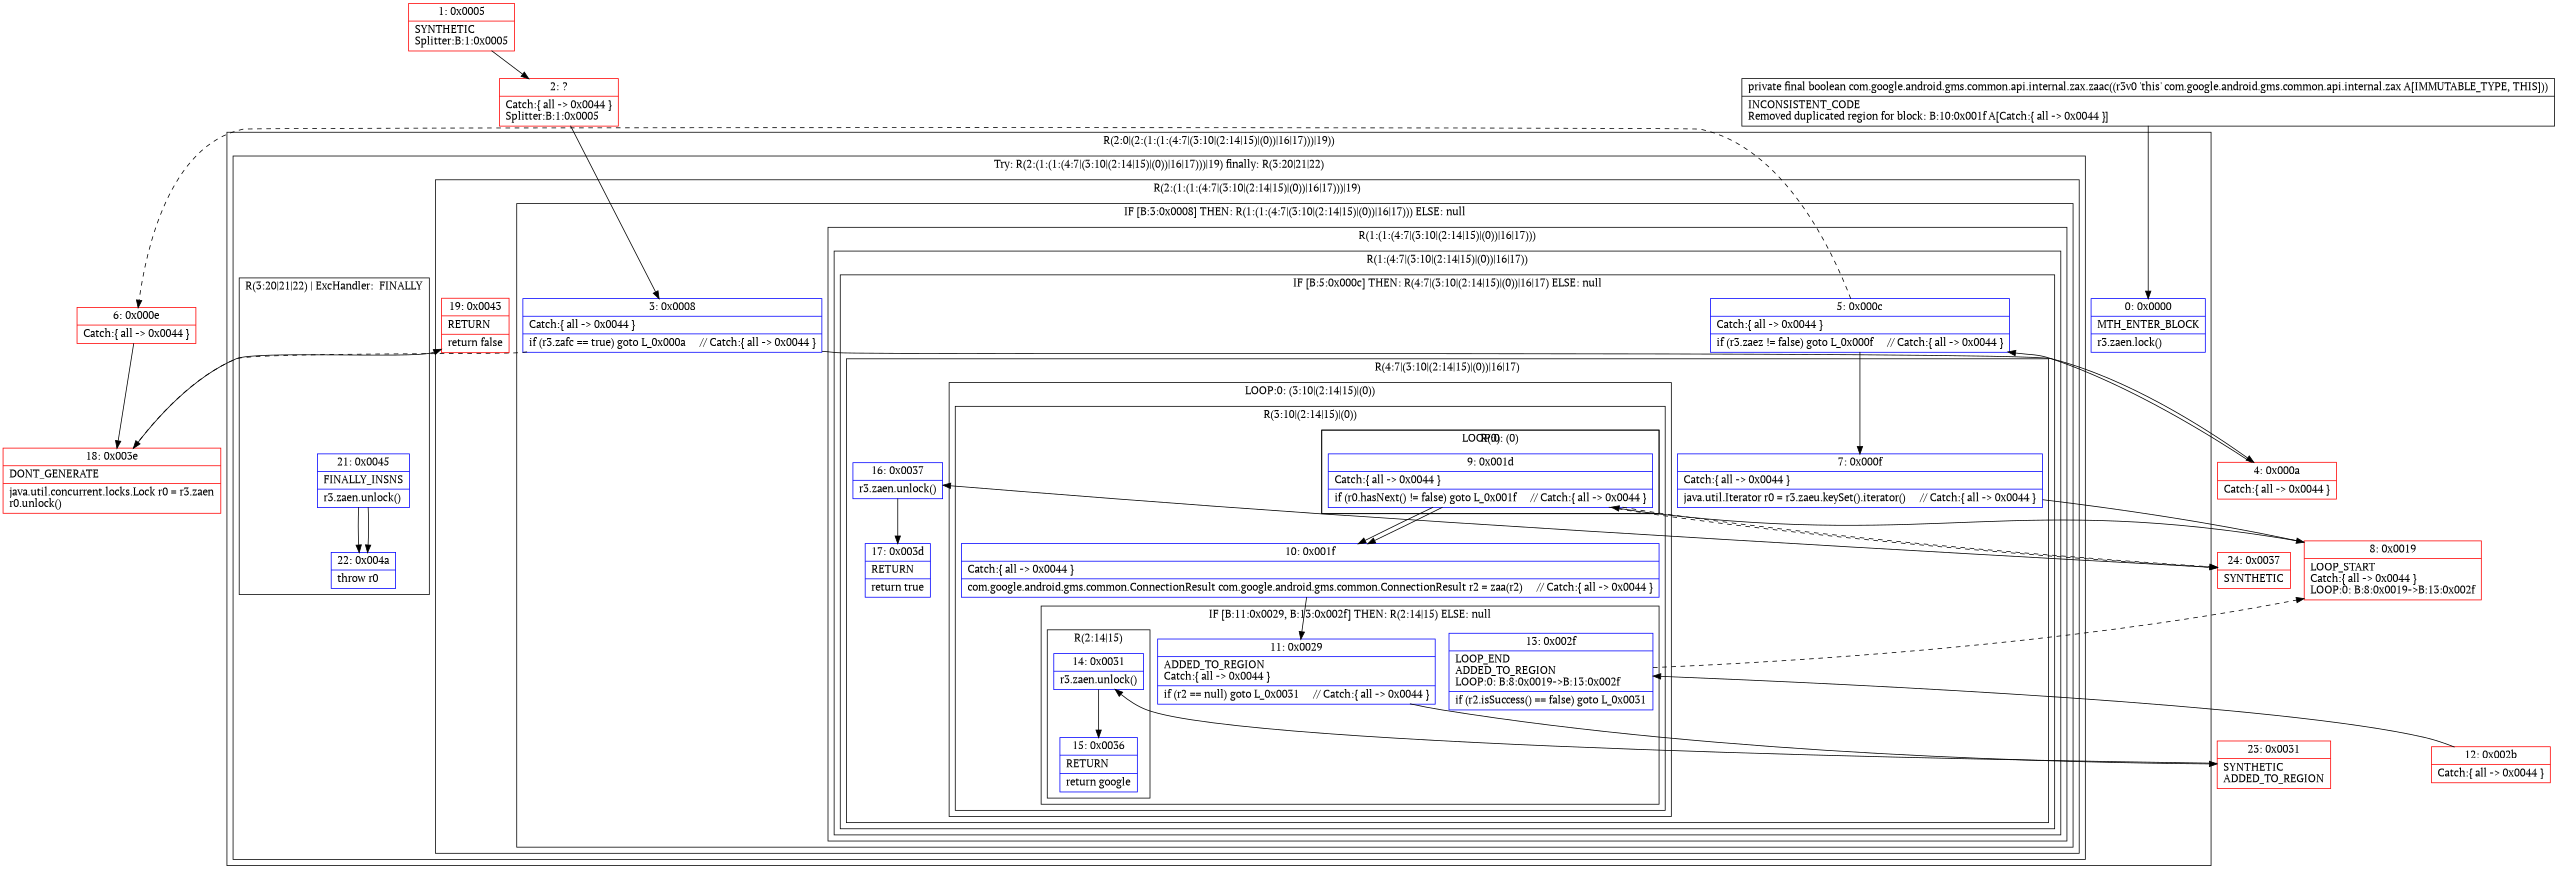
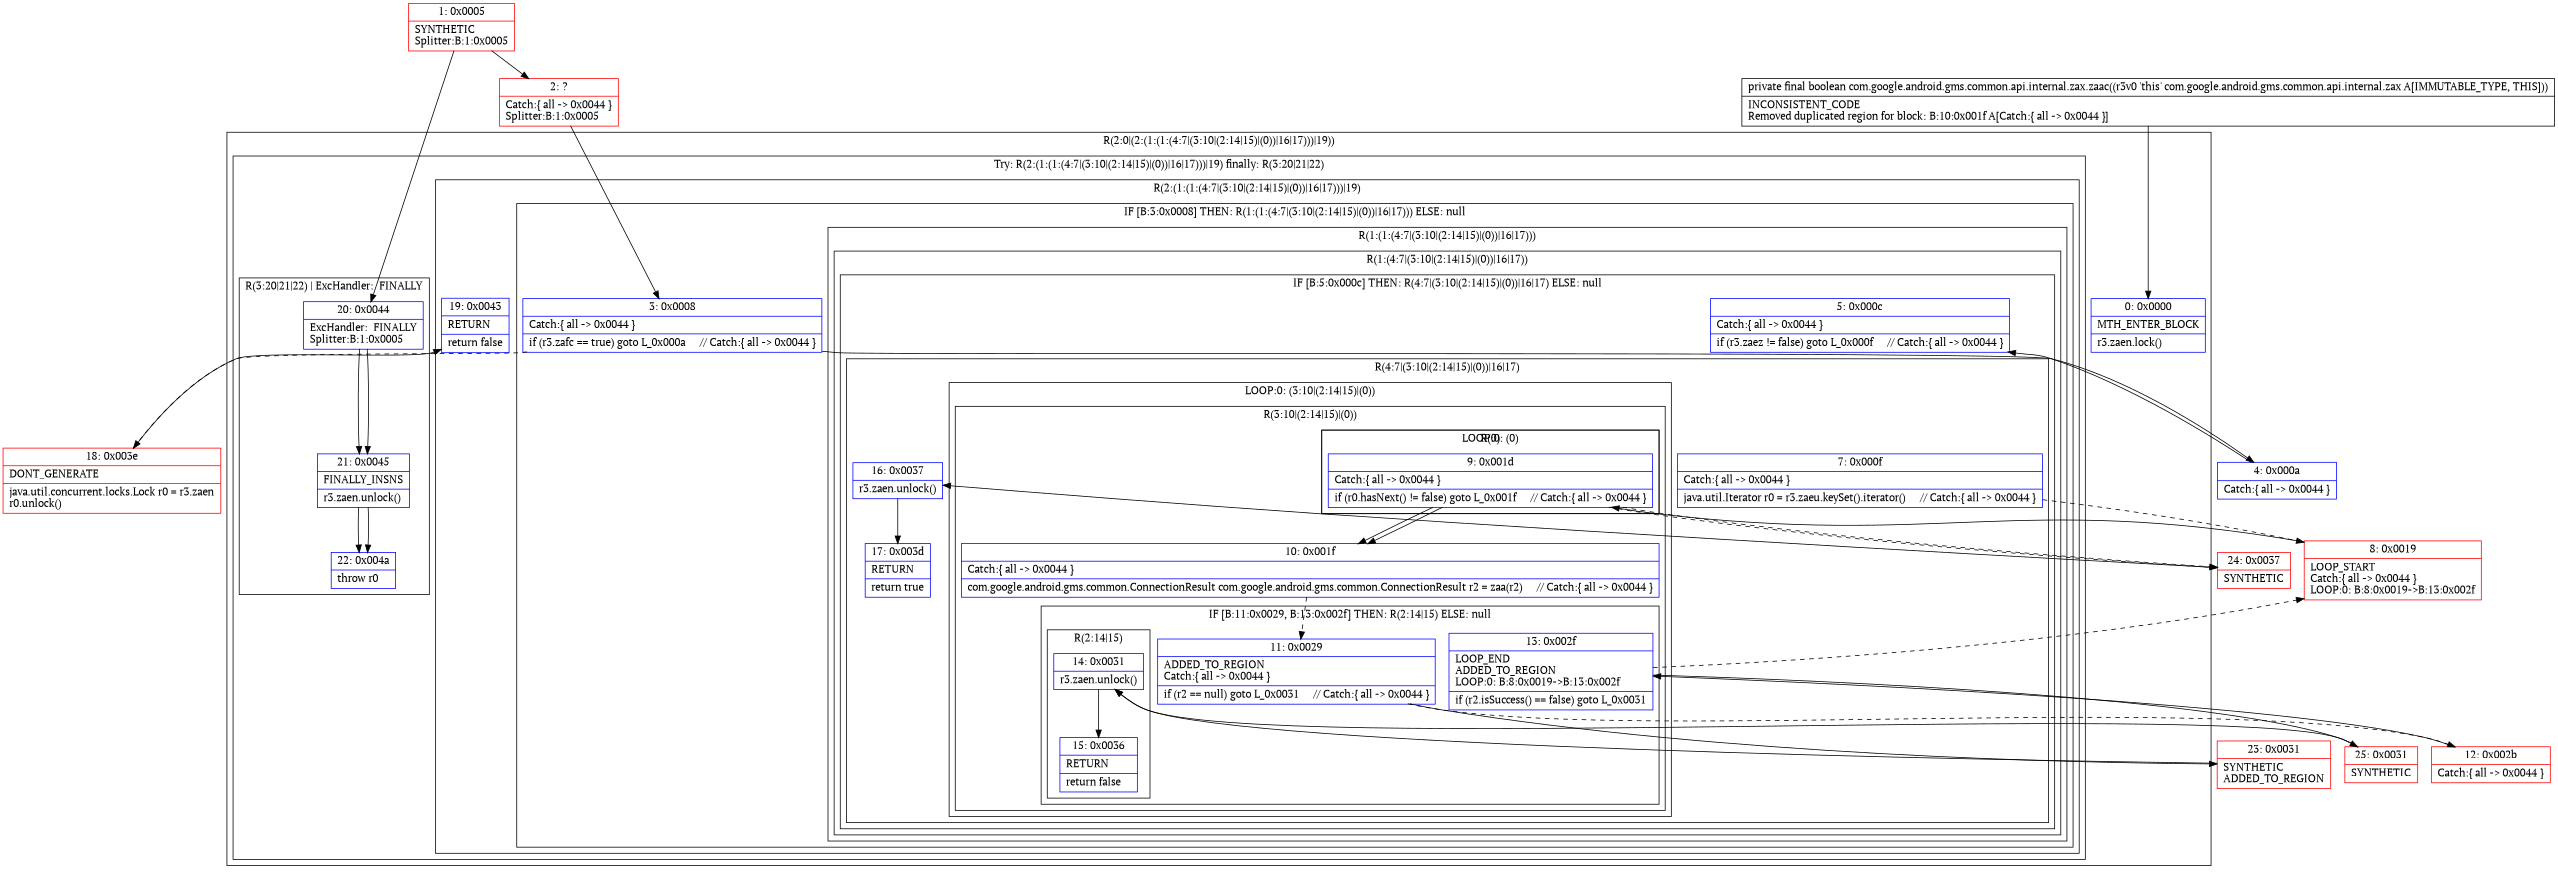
node "6: 0x000e": removed
node "20: 0x0044": added
node "19: 0x0043": color red -> blue
edge "5: 0x000c" -> "7: 0x000f": removed
node "4: 0x000a": color red -> blue
edge "7: 0x000f" -> "8: 0x0019": style solid -> dashed
edge "10: 0x001f" -> "11: 0x0029": style solid -> dashed
edge "11: 0x0029" -> "12: 0x002b": added
node "25: 0x0031": added
node "15: 0x0036": text "return google" -> "return false"
